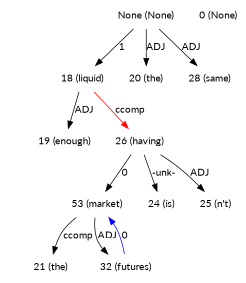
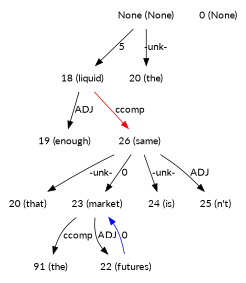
edge "None (None)" -> "18 (liquid)": label "1" -> "5"
edge "None (None)" -> "20 (the)": label "ADJ" -> "-unk-"
node "28 (same)": removed
node "26 (having)": label "26 (having)" -> "26 (same)"
node "20 (that)": added
node "53 (market)": label "53 (market)" -> "23 (market)"
node "21 (the)": label "21 (the)" -> "91 (the)"
node "32 (futures)": label "32 (futures)" -> "22 (futures)"
